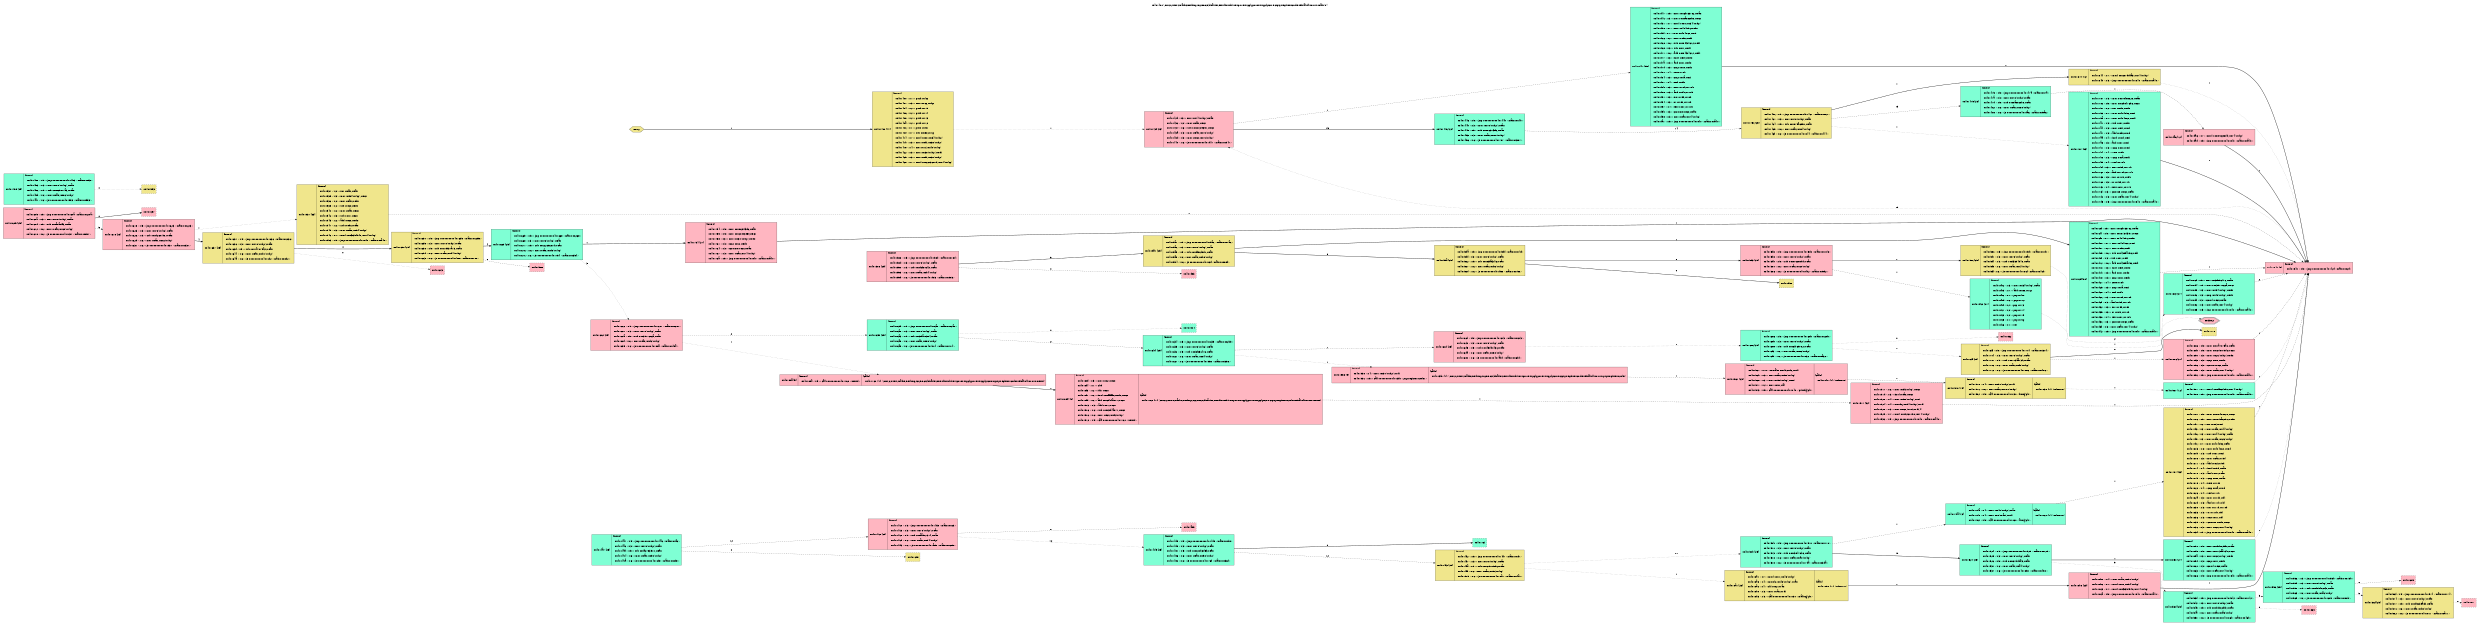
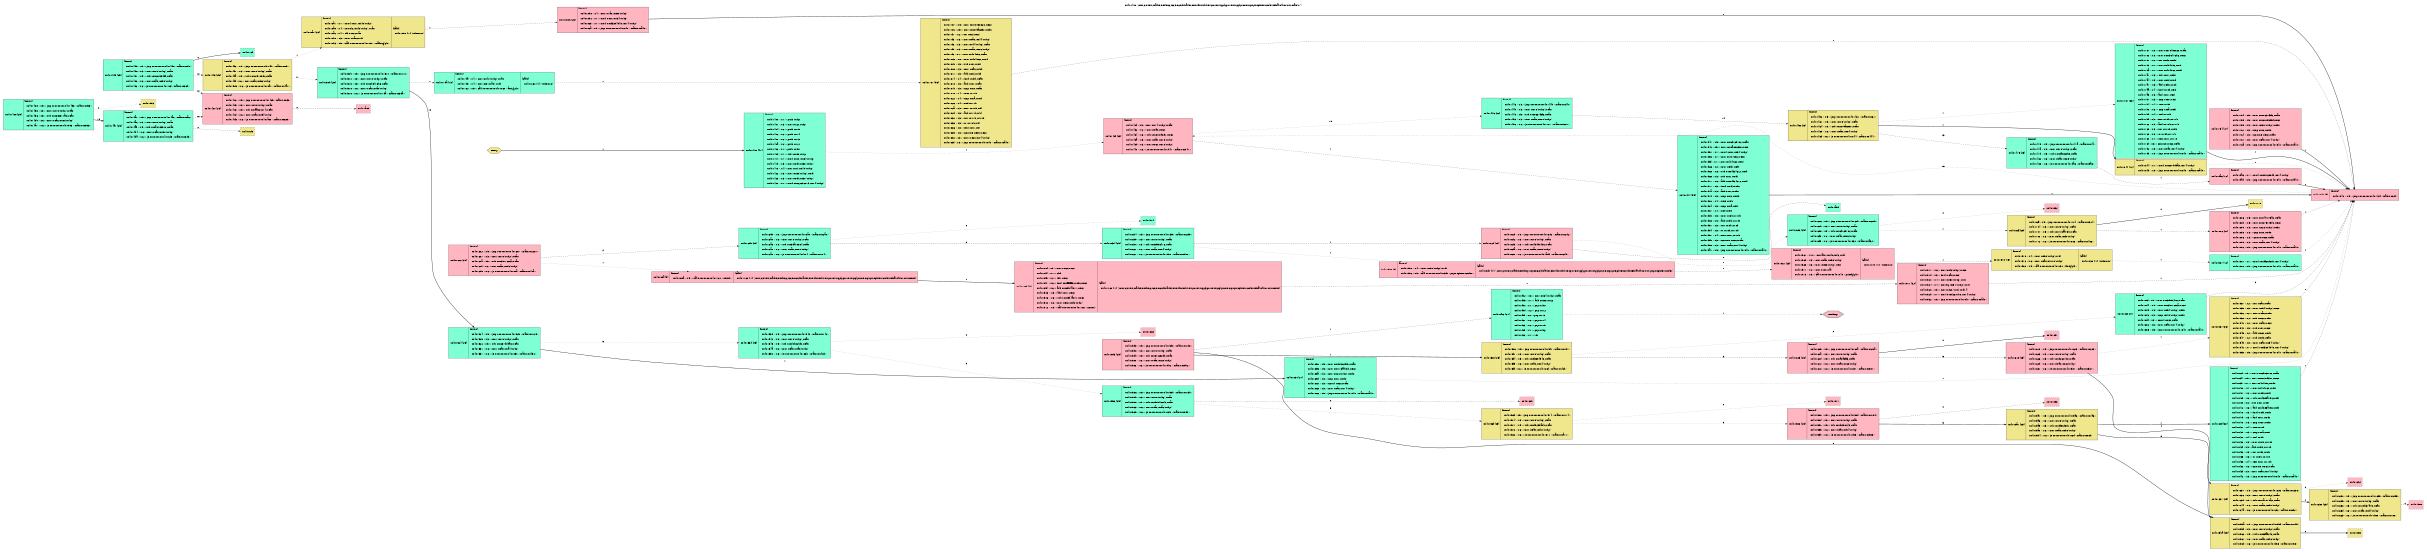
edge "0x40148e [25]" -> "0x4014a7 [25]": added, label "12"
node "0x401400 [47]": fillcolor khaki -> aquamarine
edge "0x40142f [23]" -> "0x401446 [22]": style bold -> dotted
node "0x401add": added
node "0x401669 [25]": removed
edge "0x4015ba [25]" -> "0x4015d3 [25]": reversed
edge "0x4015ec [25]" -> "0x401605 [25]": added, label "5"
edge "0x40156f [25]" -> "0x401588 [25]": added, label "9"
edge "0x4014c0 [25]" -> "0x4014d9 [25]": reversed
edge "0x4018a1 [23]" -> "0x4018b8 [23]": style bold -> dashed
